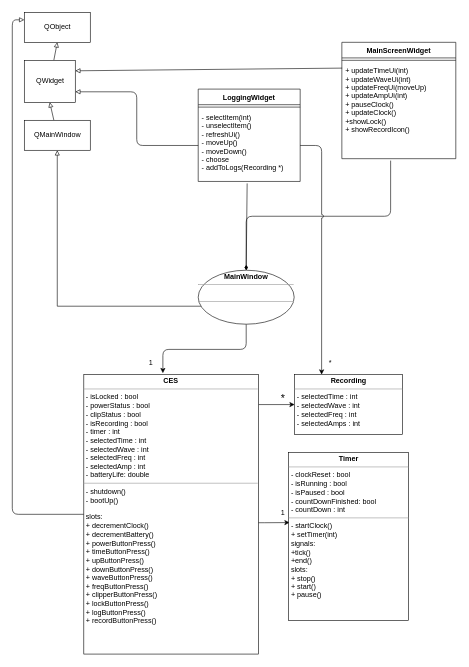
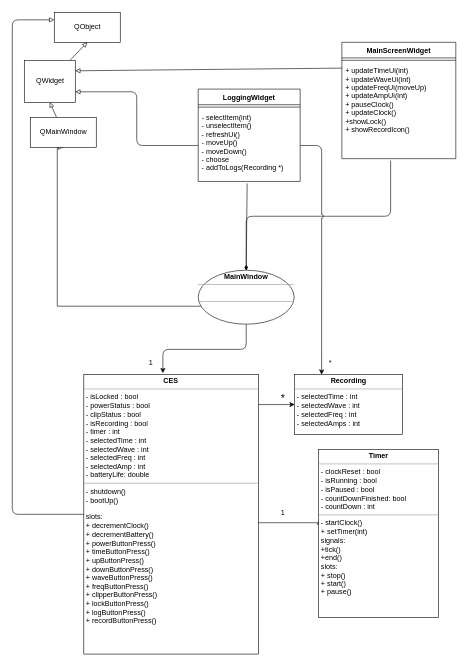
node "QObject": moved (57, 27) -> (87, 27)
node "QMainWindow": moved (57, 135) -> (63, 132)
node "Timer - clockReset : bool - isRunning : bool - isPaused : bool - countDownFinished: bool - countDown : int - startClock() + setTimer(int) signals: +tick() +end() slots: + stop() + start() + pause()": moved (349, 537) -> (379, 534)
